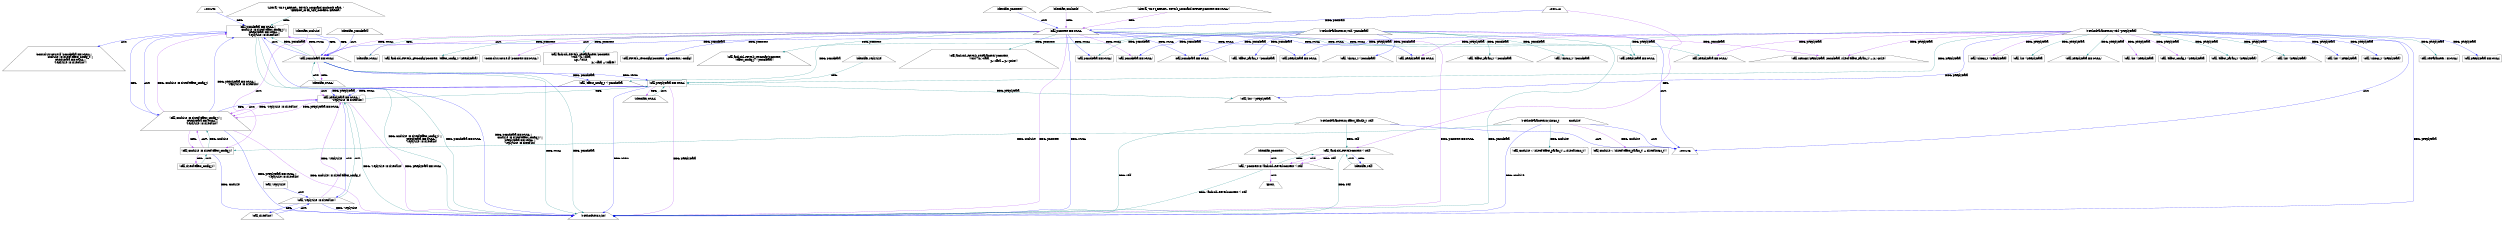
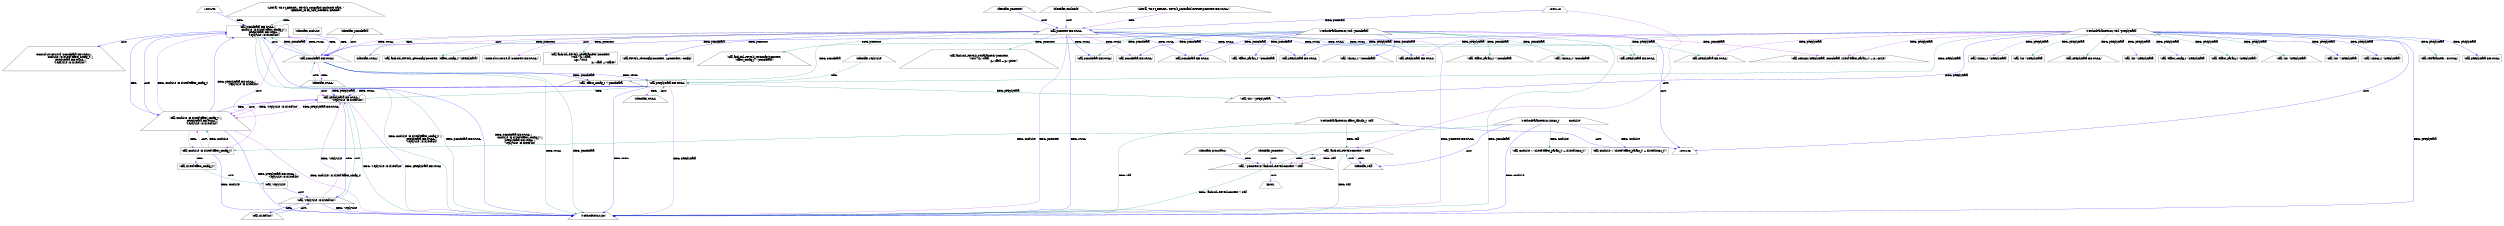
edge "(Identifier,cmdCode)" -> "(Call,pContext == NULL)": label "CFG: " -> "AST: "
edge "1000118" -> "(Call,(android::ReverbContext *) self)": label "CFG: " -> "AST: "
edge "(MethodParameterIn,uint32_t            cmdSize)" -> "1000106": now "(MethodParameterIn,uint32_t            cmdSize)" -> "(Identifier,self)"
node "(Identifier,LvmStatus)": added
edge "(Call,pReplyData == NULL || *replySize != sizeof(int))" -> "(Call,*replySize != sizeof(int))": label "AST: " -> "CFG: "
edge "(Call,sizeof(effect_config_t))" -> "(Call,cmdSize != sizeof(effect_config_t))": now "(Call,sizeof(effect_config_t))" -> "(Call,*replySize)"
